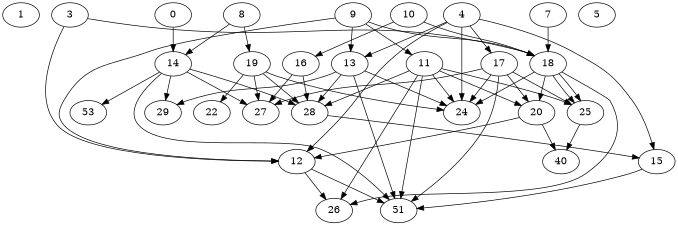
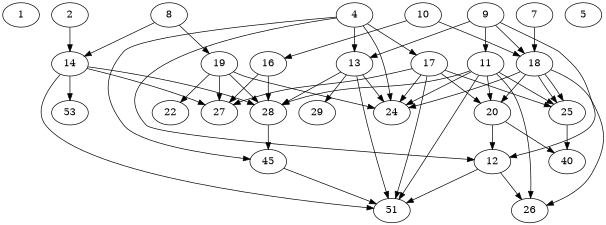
node "3": removed
node "0": label "0" -> "2"
edge "14" -> "29": removed
node "15": label "15" -> "45"
